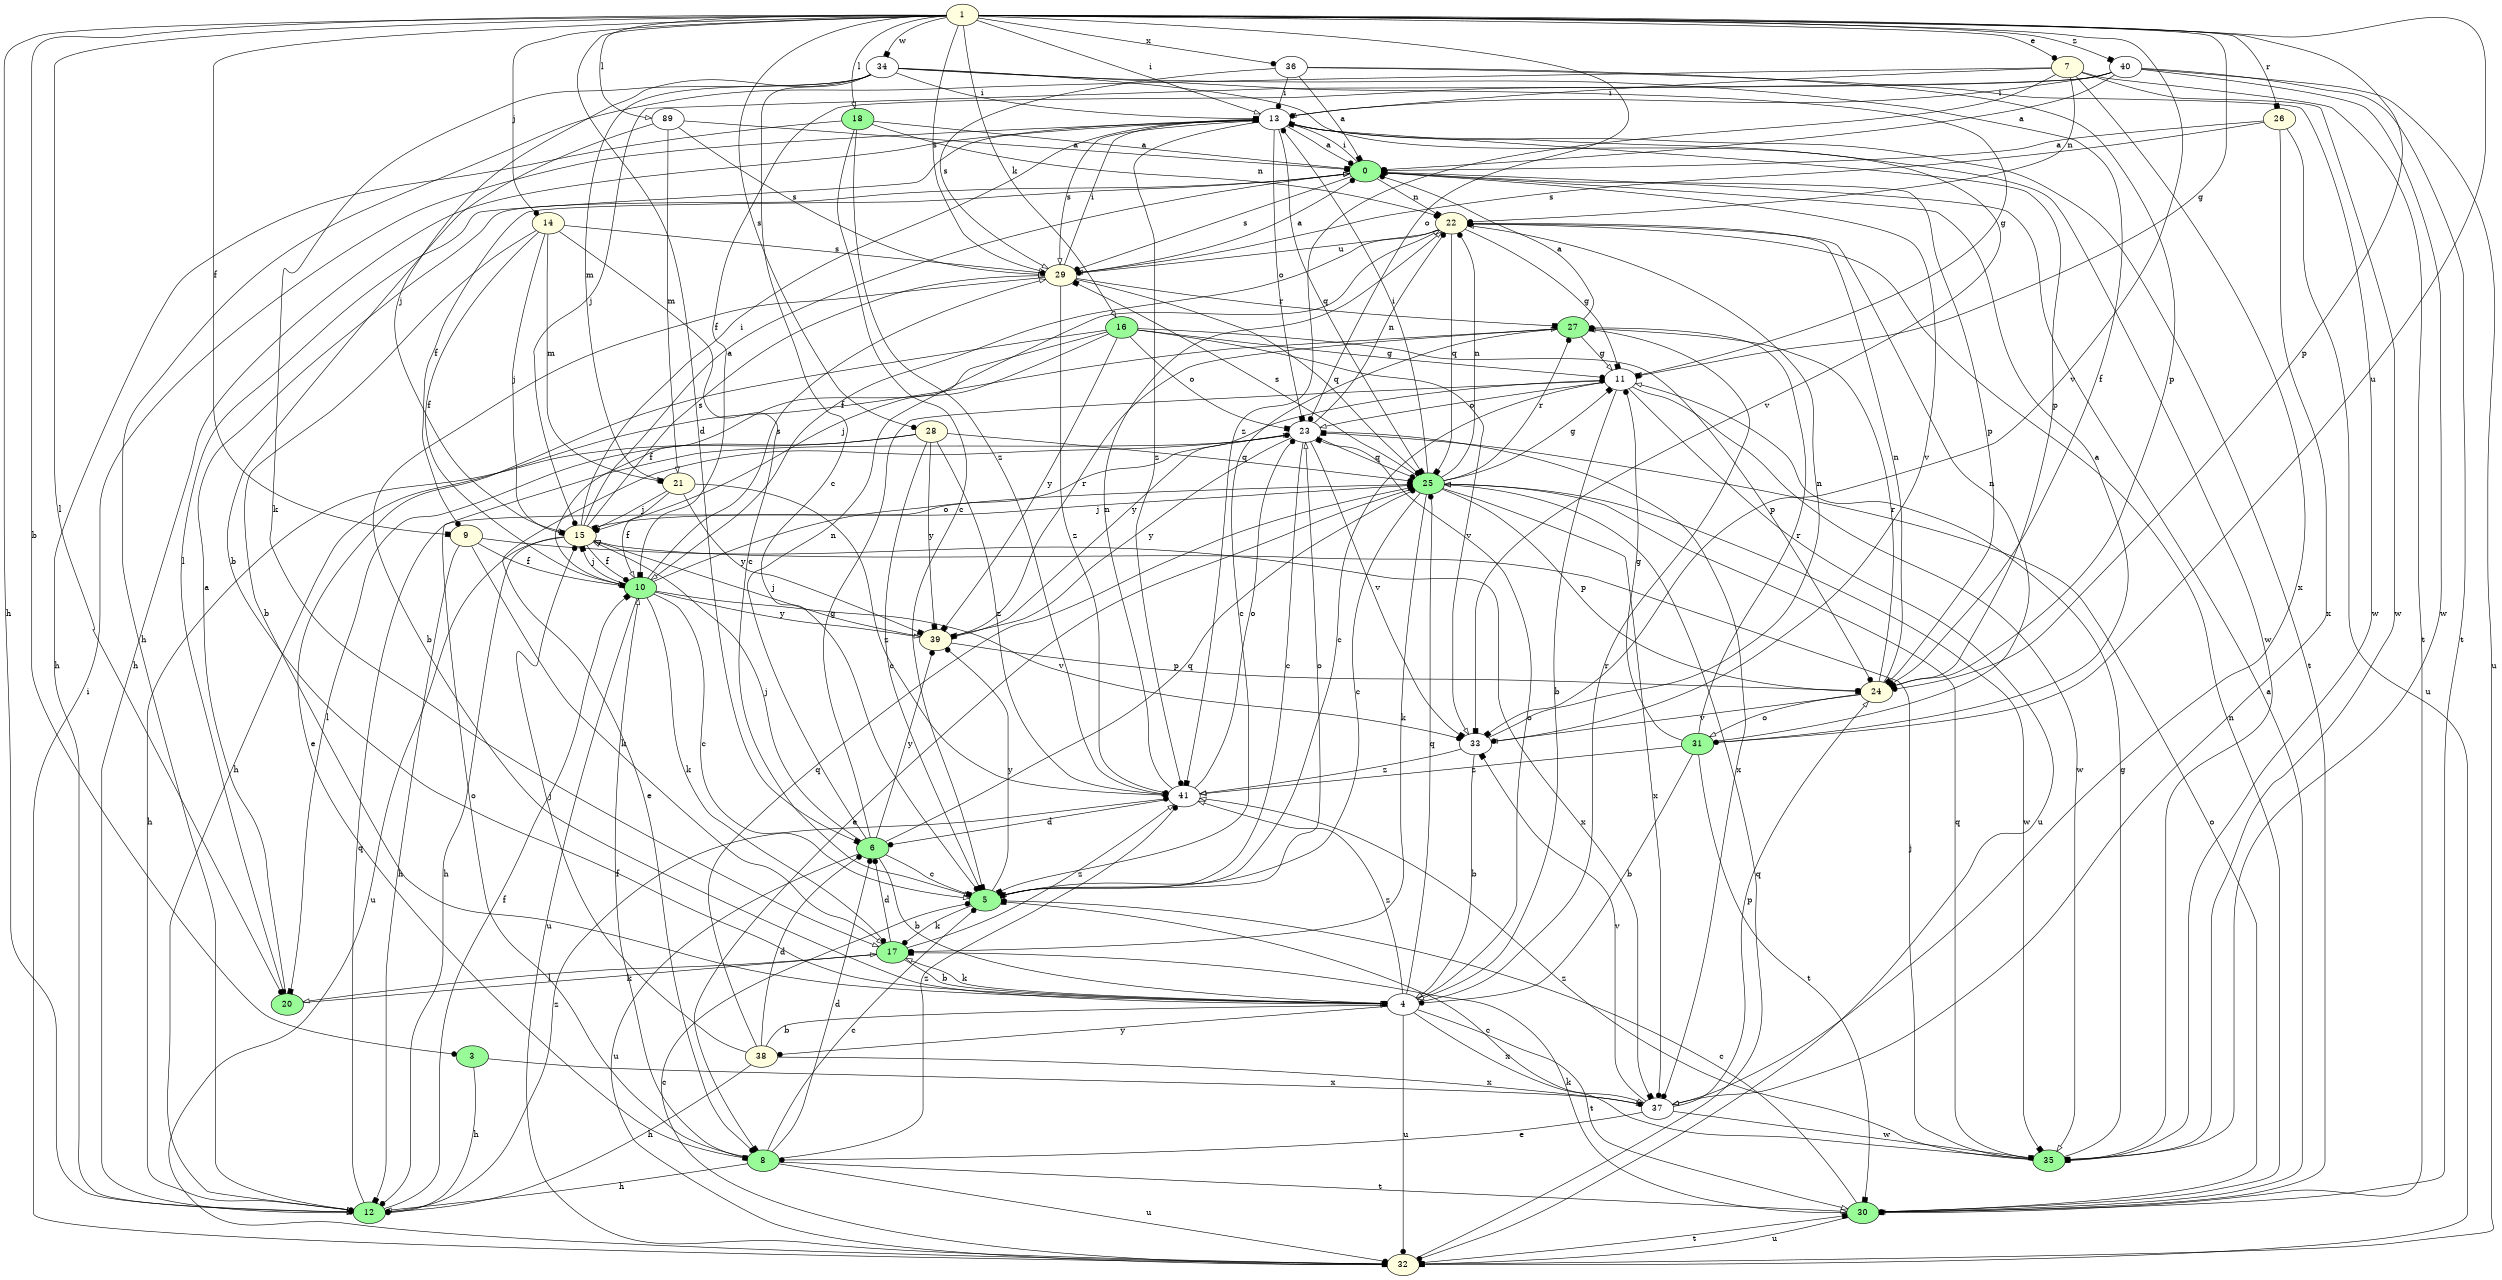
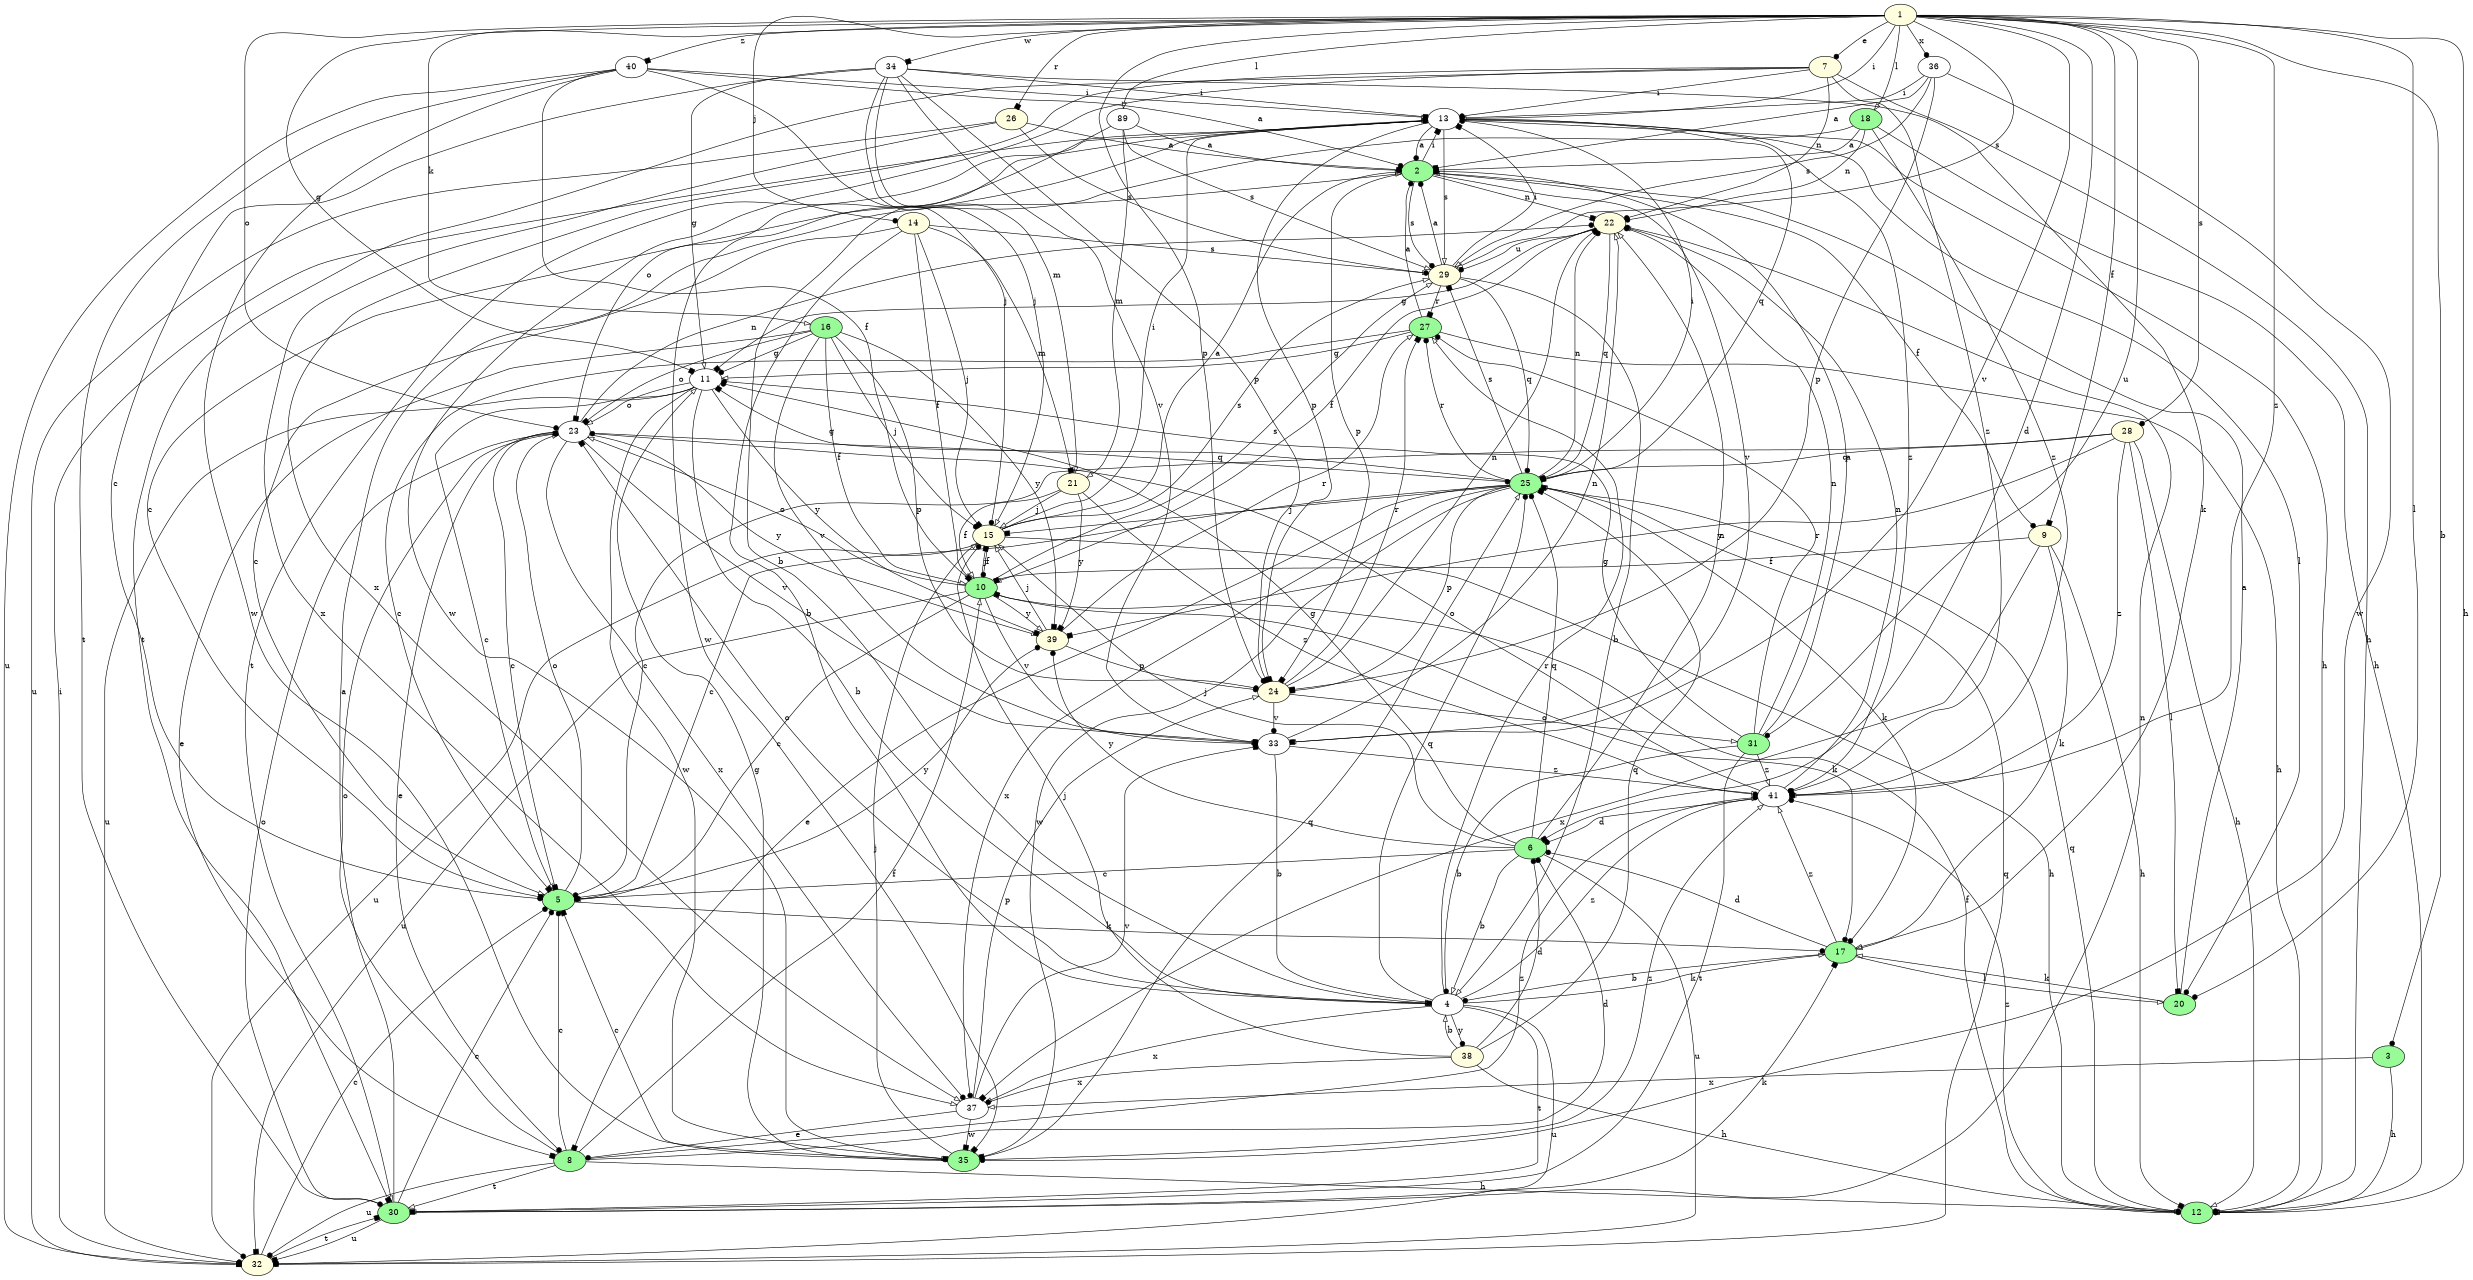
node "0": label "0" -> "2"
edge "34" -> "24": label "f" -> "p"
edge "29" -> "41": now "1" -> "41"
